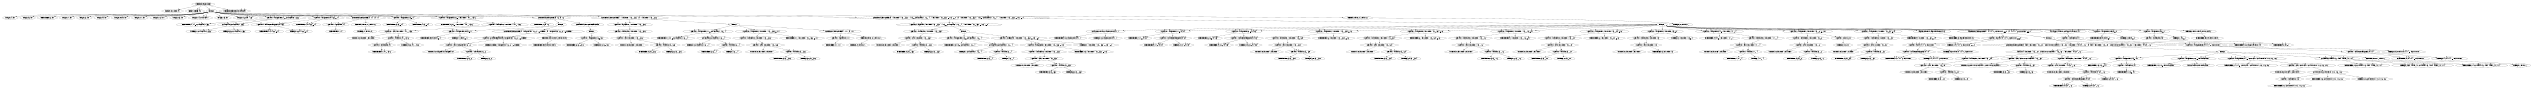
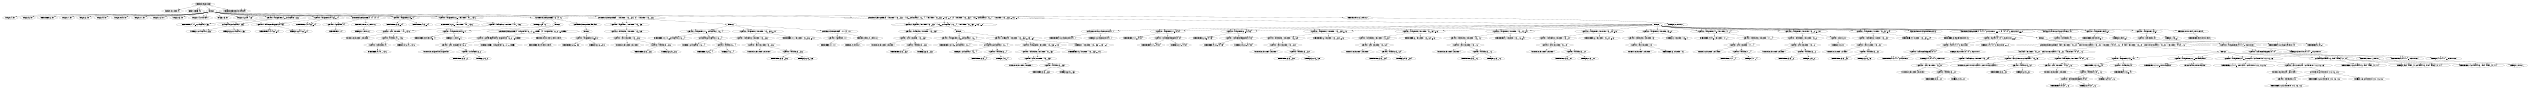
node "(IDENTIFIER,v6,if ( v6 ))": label "(IDENTIFIER,v6,if ( v6 ))" -> "(LITERAL,v6,if ( v6 ))"
